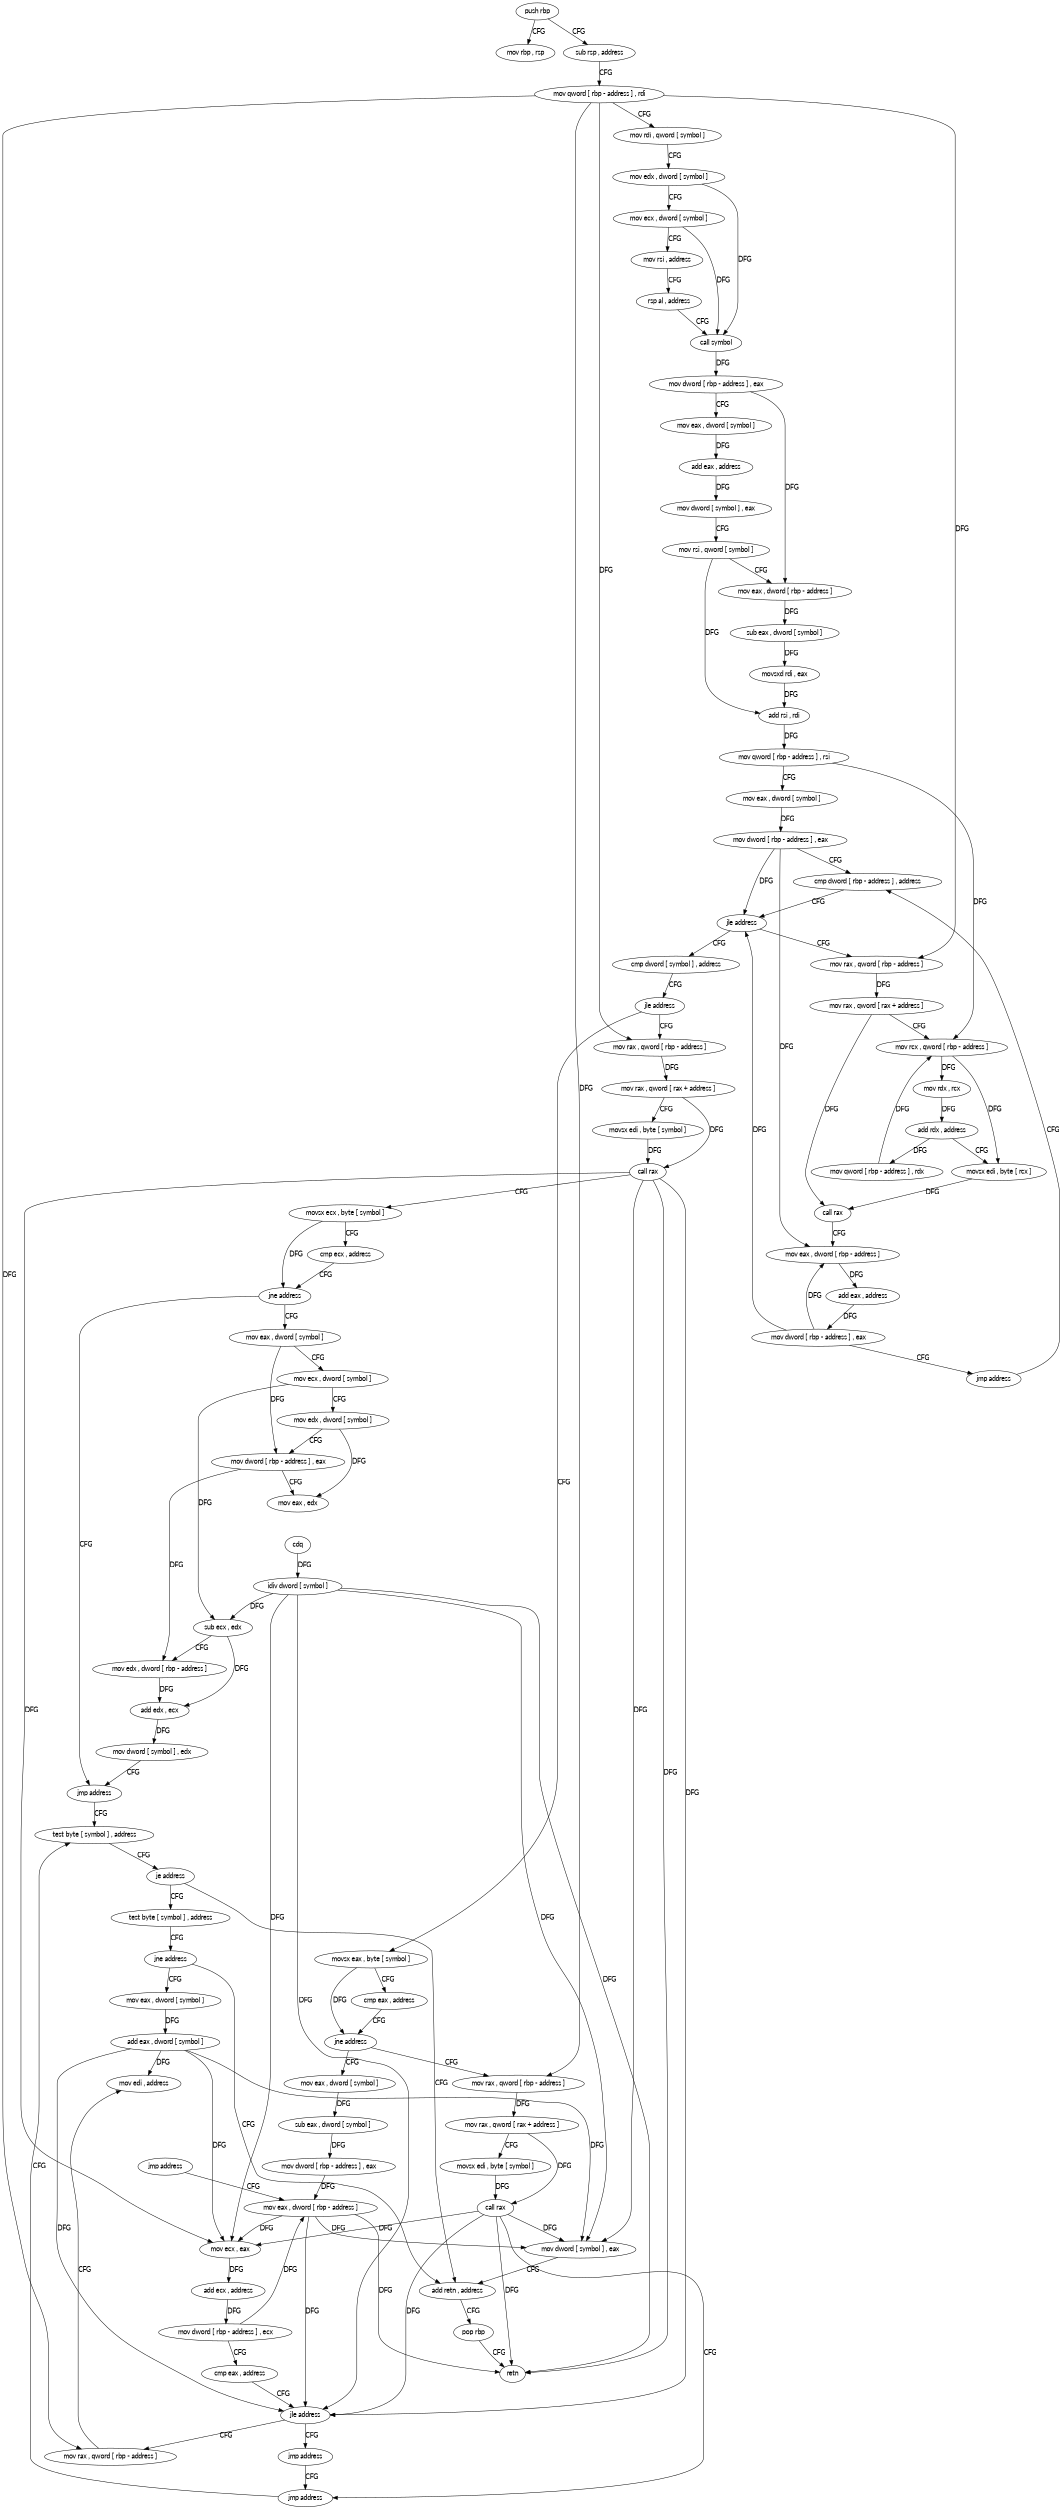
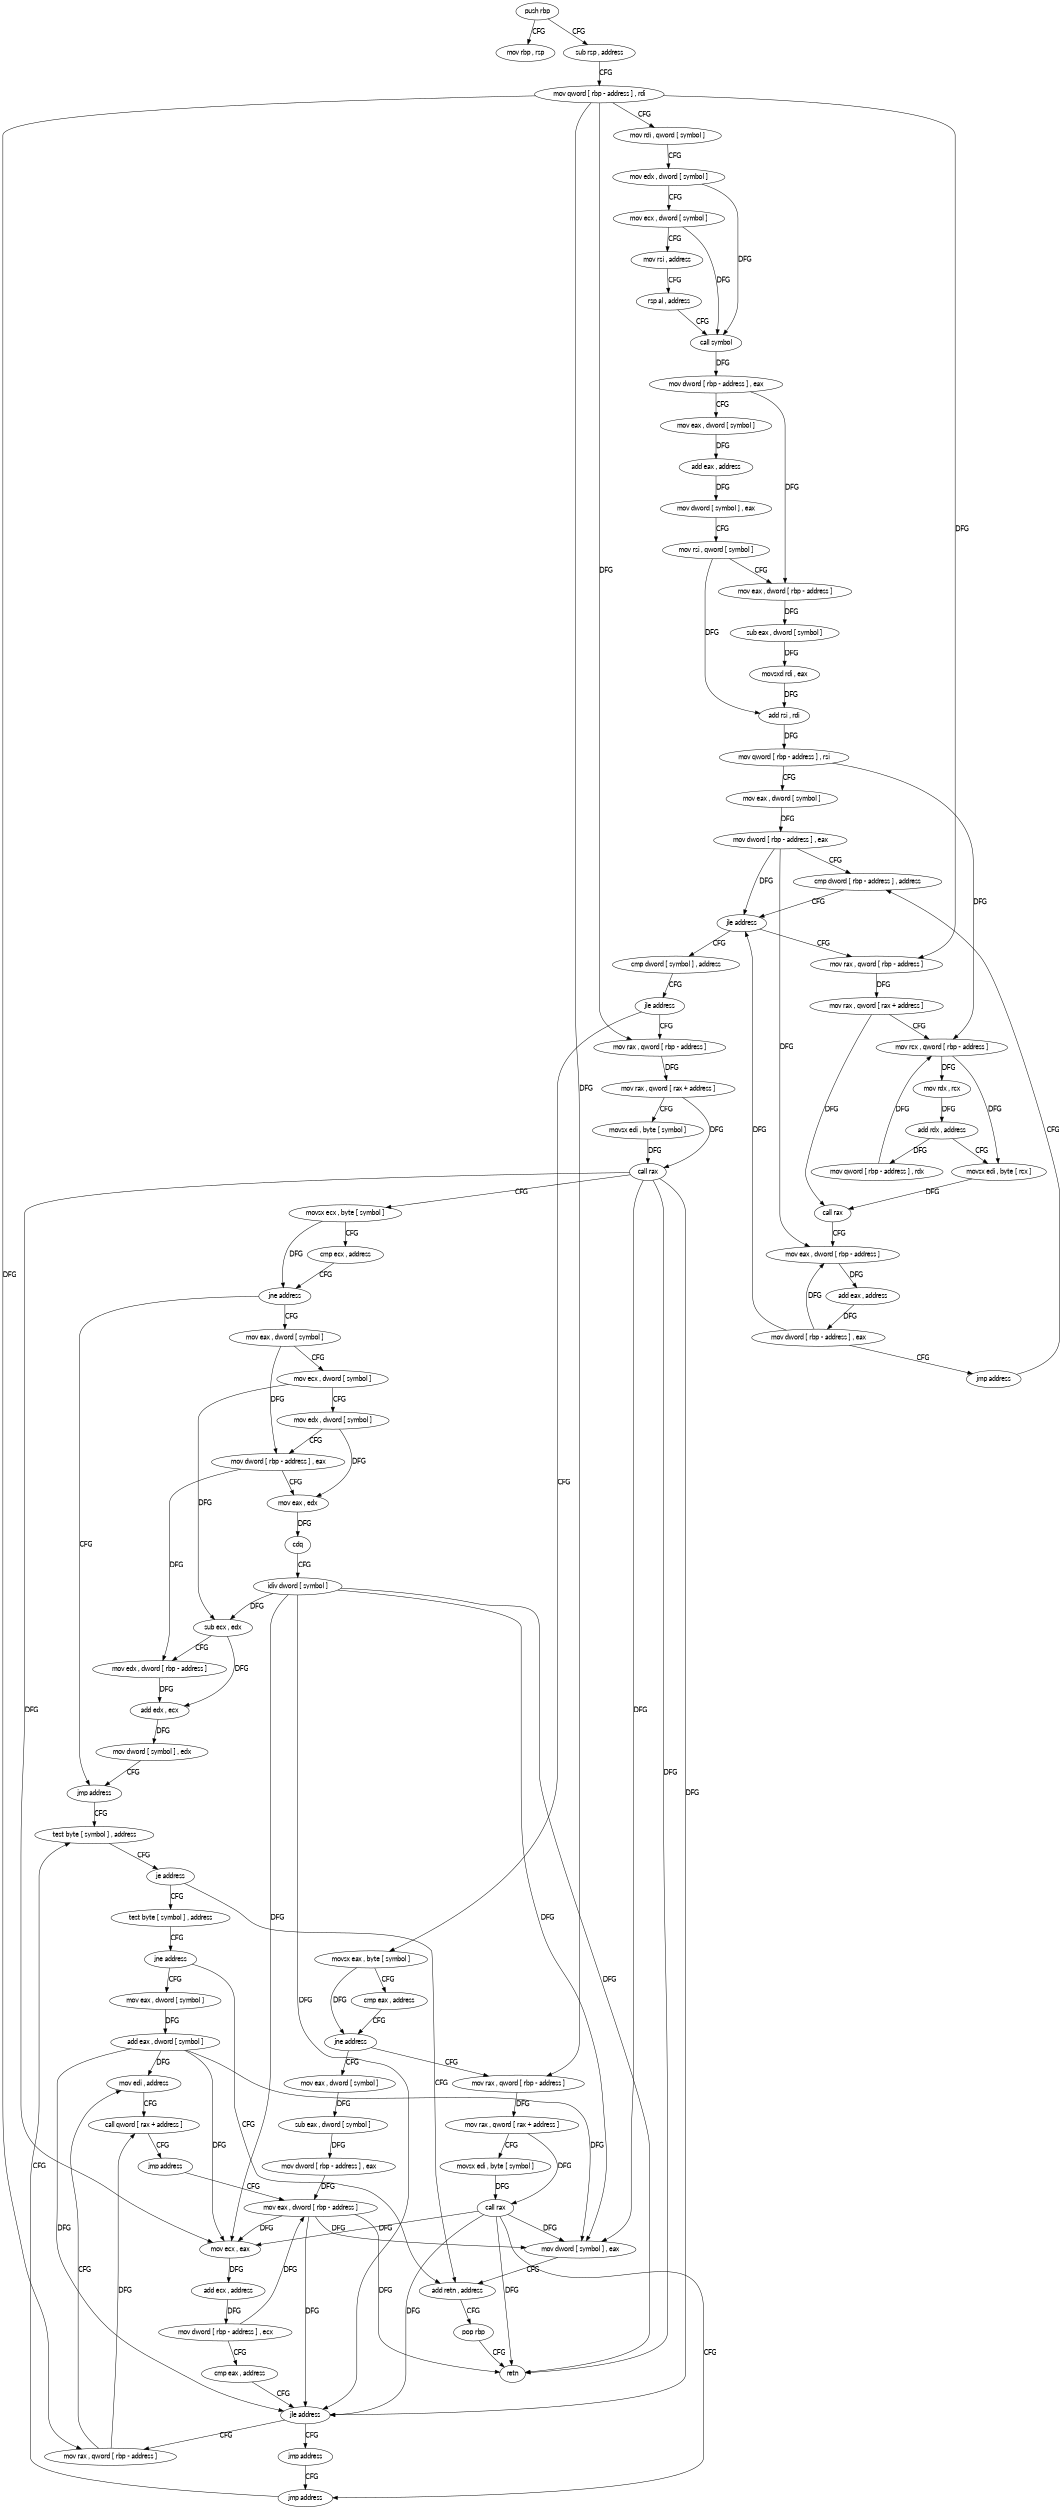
edge "mov eax , edx" -> "cdq": added, label "DFG"
edge "cdq" -> "idiv dword [ symbol ]": label "DFG" -> "CFG"
node "call qword [ rax + address ]": added
